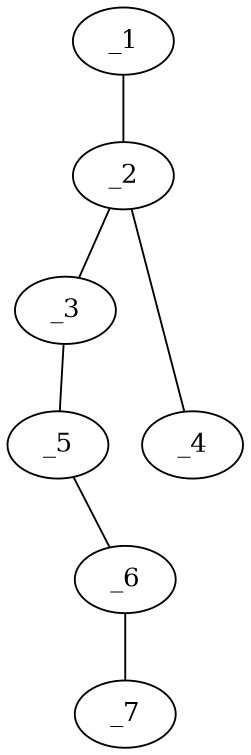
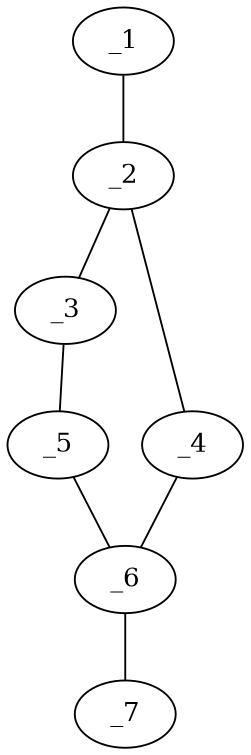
edge "_4" -- "_6": added
